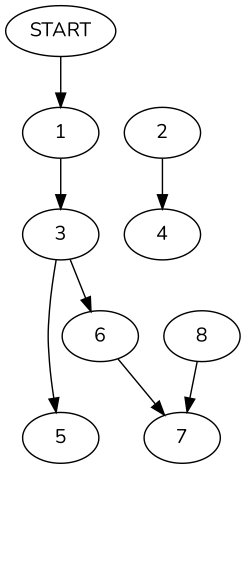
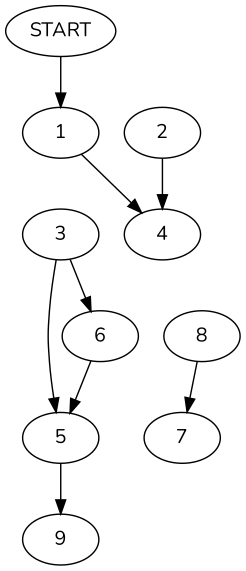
edge "1" -> "3": now "1" -> "4"
edge "6" -> "7": now "6" -> "5"
node "9": added
